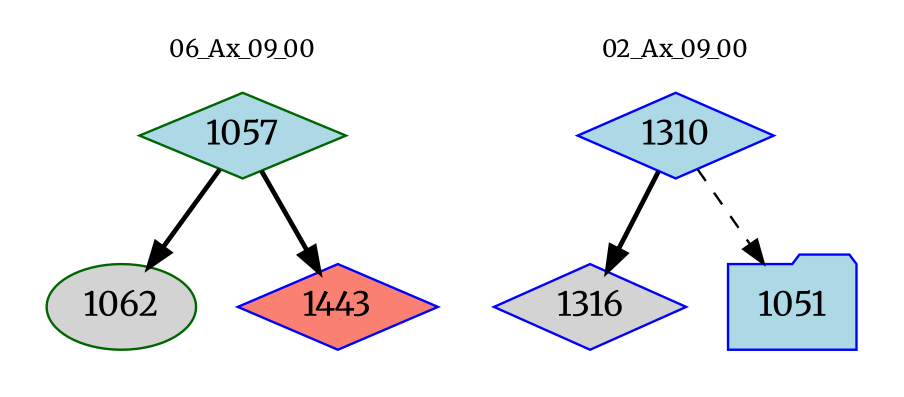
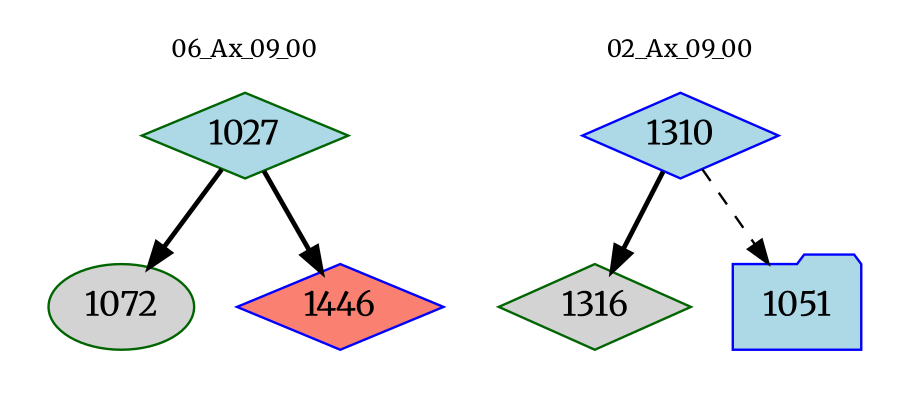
node "1057": label "1057" -> "1027"
node "1062": label "1062" -> "1072"
node "1443": label "1443" -> "1446"
node "1316": color blue -> darkgreen
